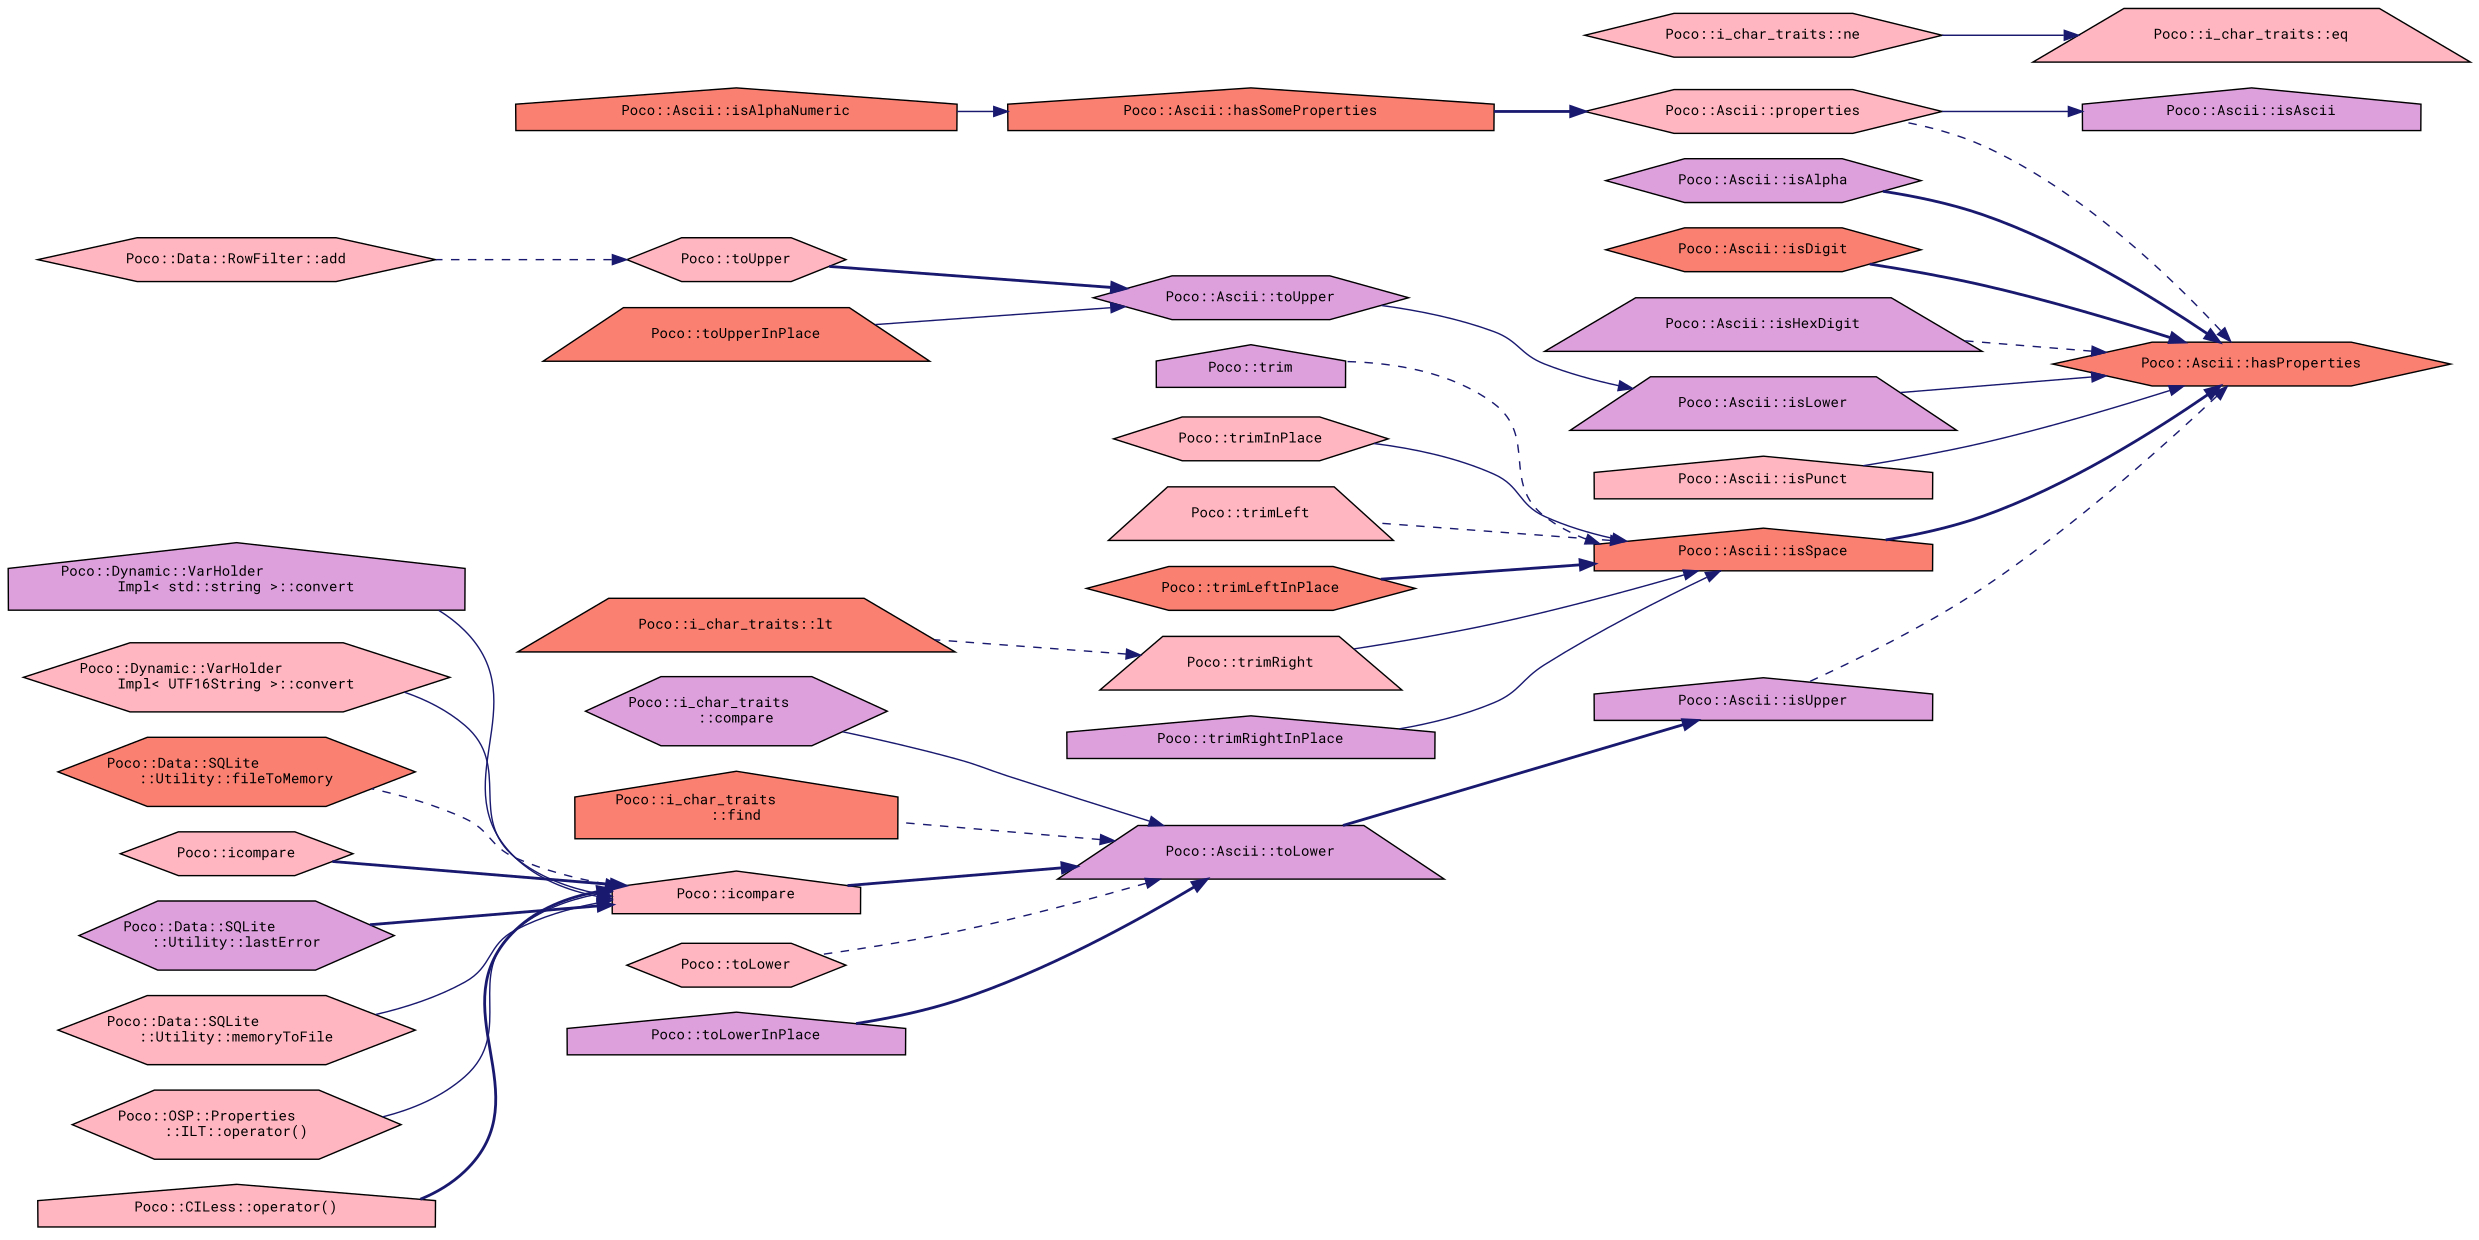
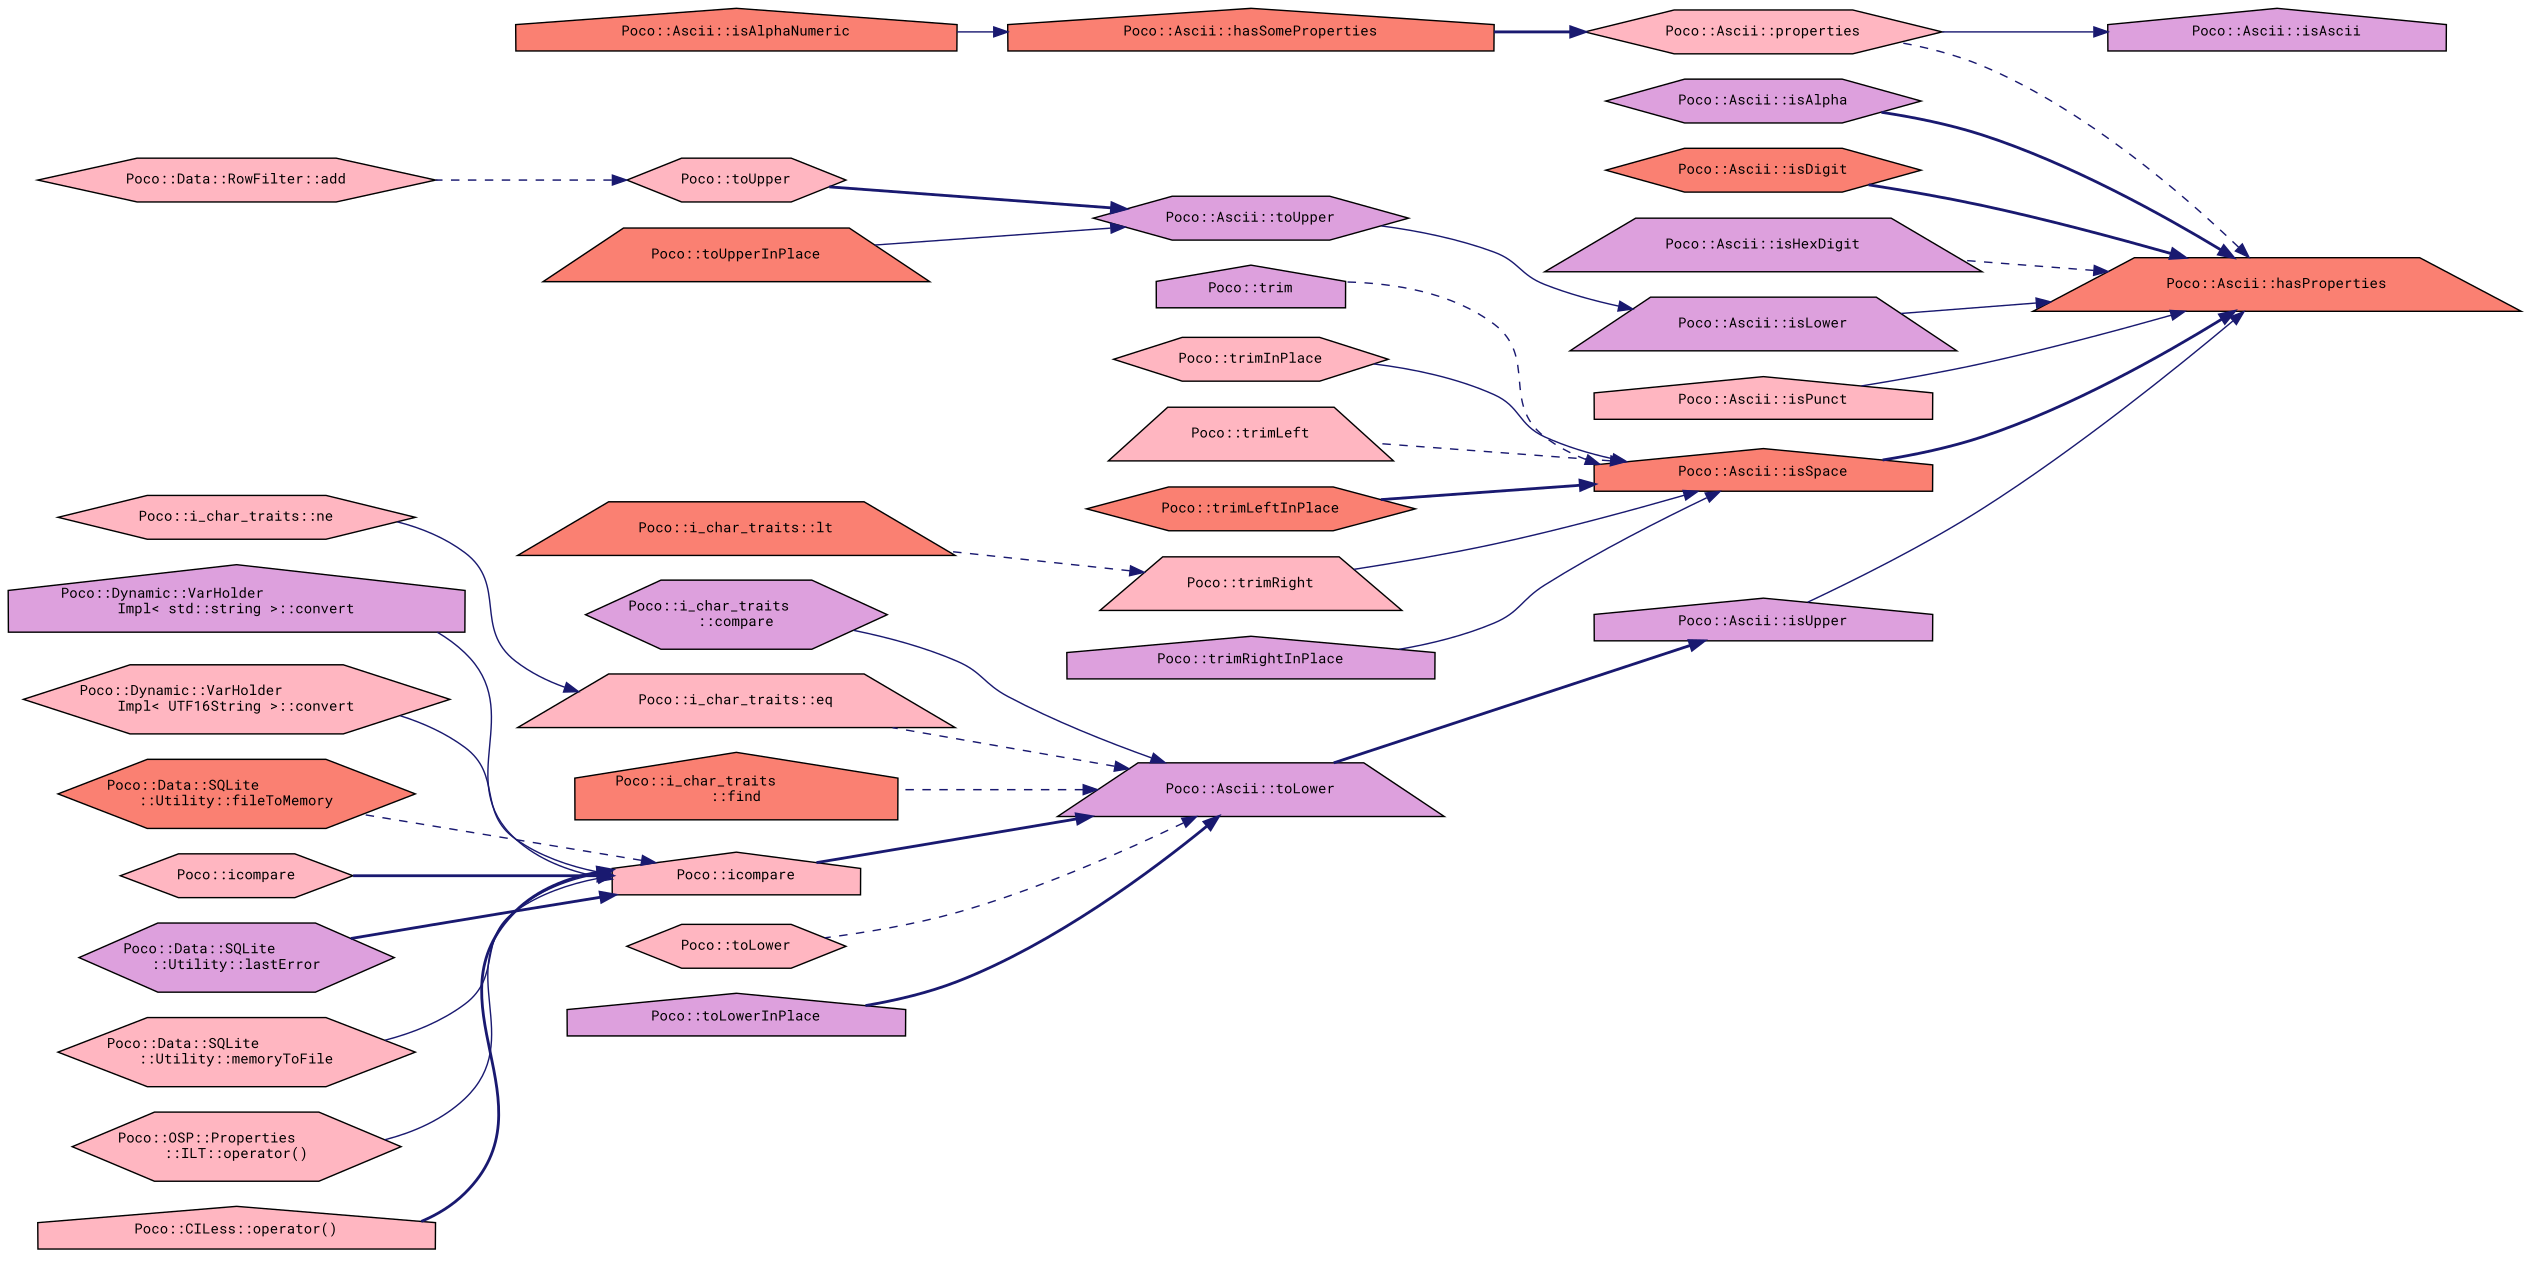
node "Poco::Ascii::hasProperties": shape hexagon -> trapezium
edge "Poco::Ascii::isUpper" -> "Poco::Ascii::hasProperties": style dashed -> solid
edge "Poco::i_char_traits::eq" -> "Poco::Ascii::toLower": added
